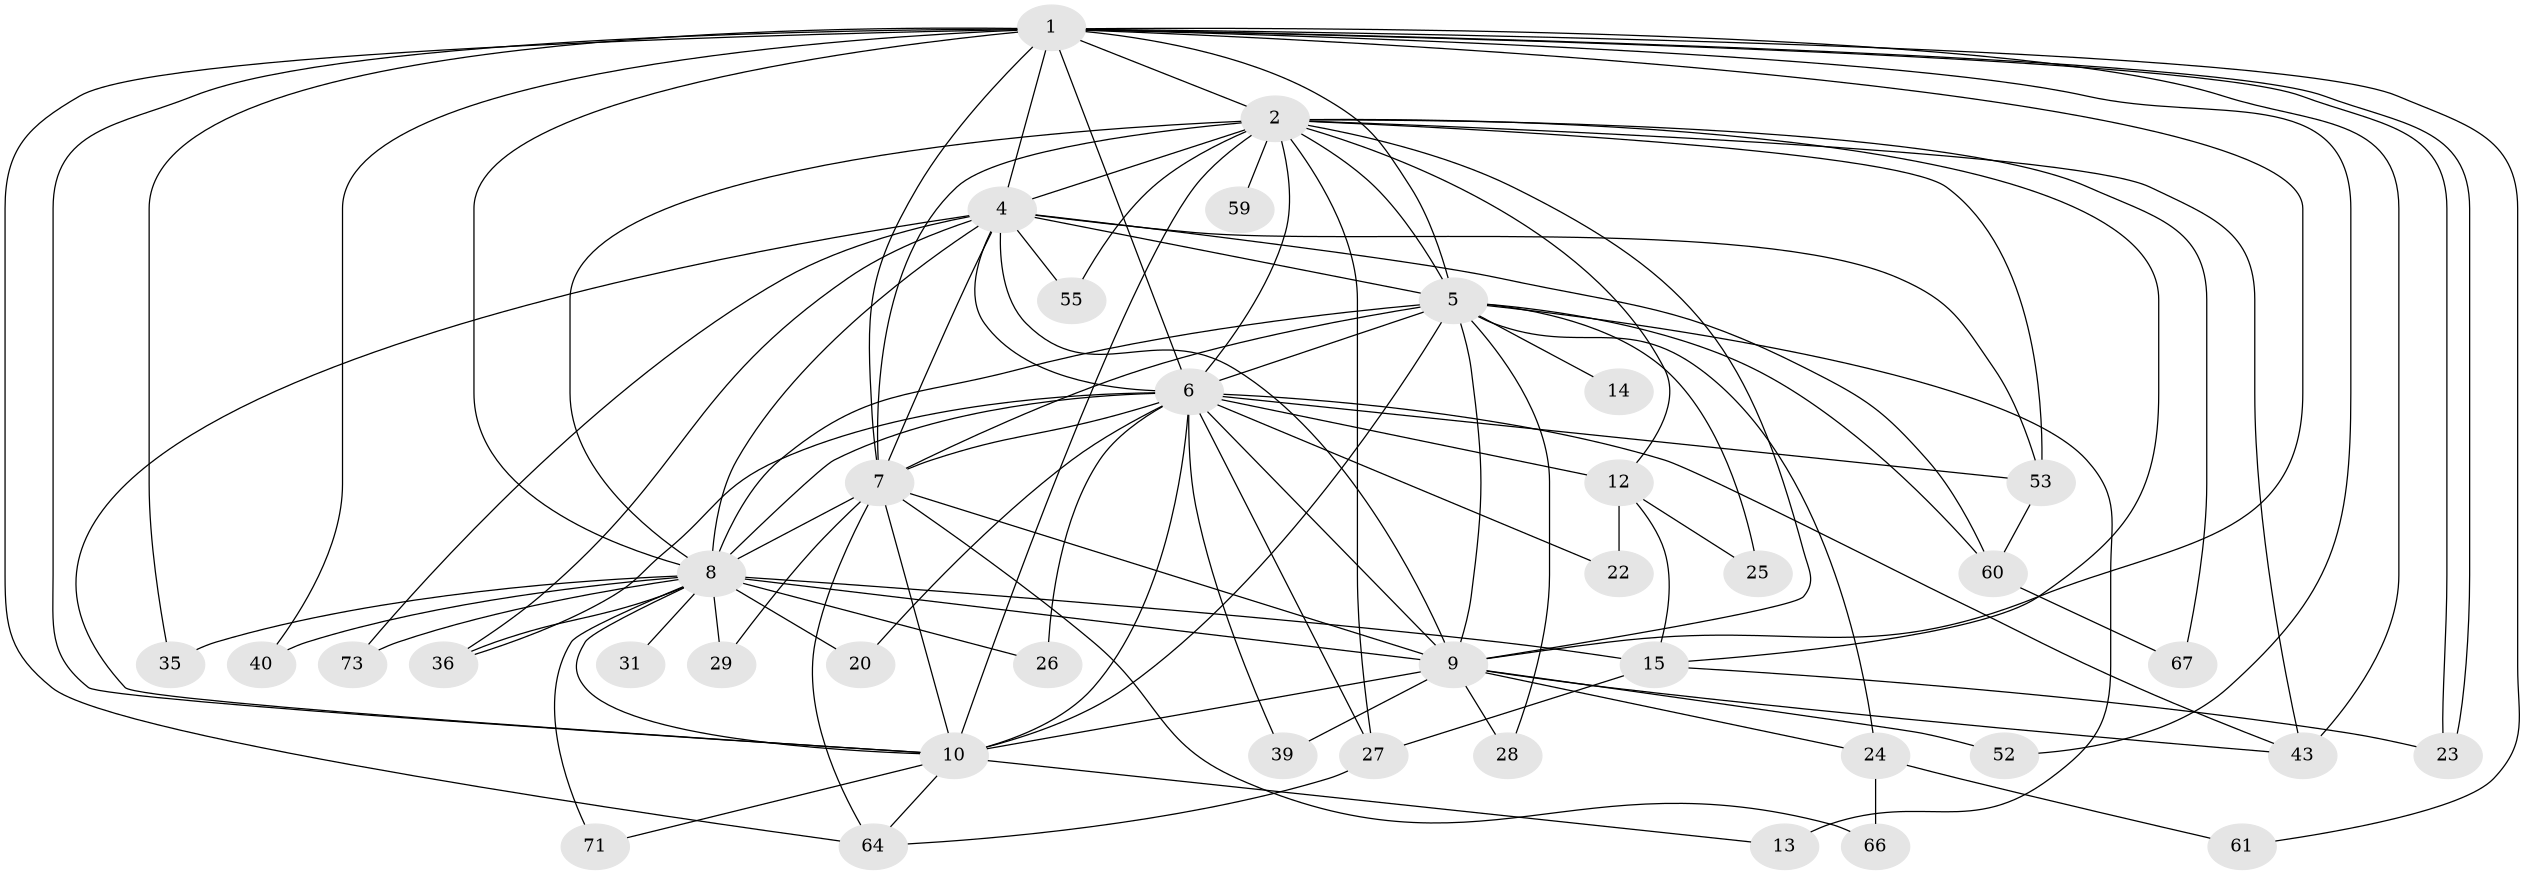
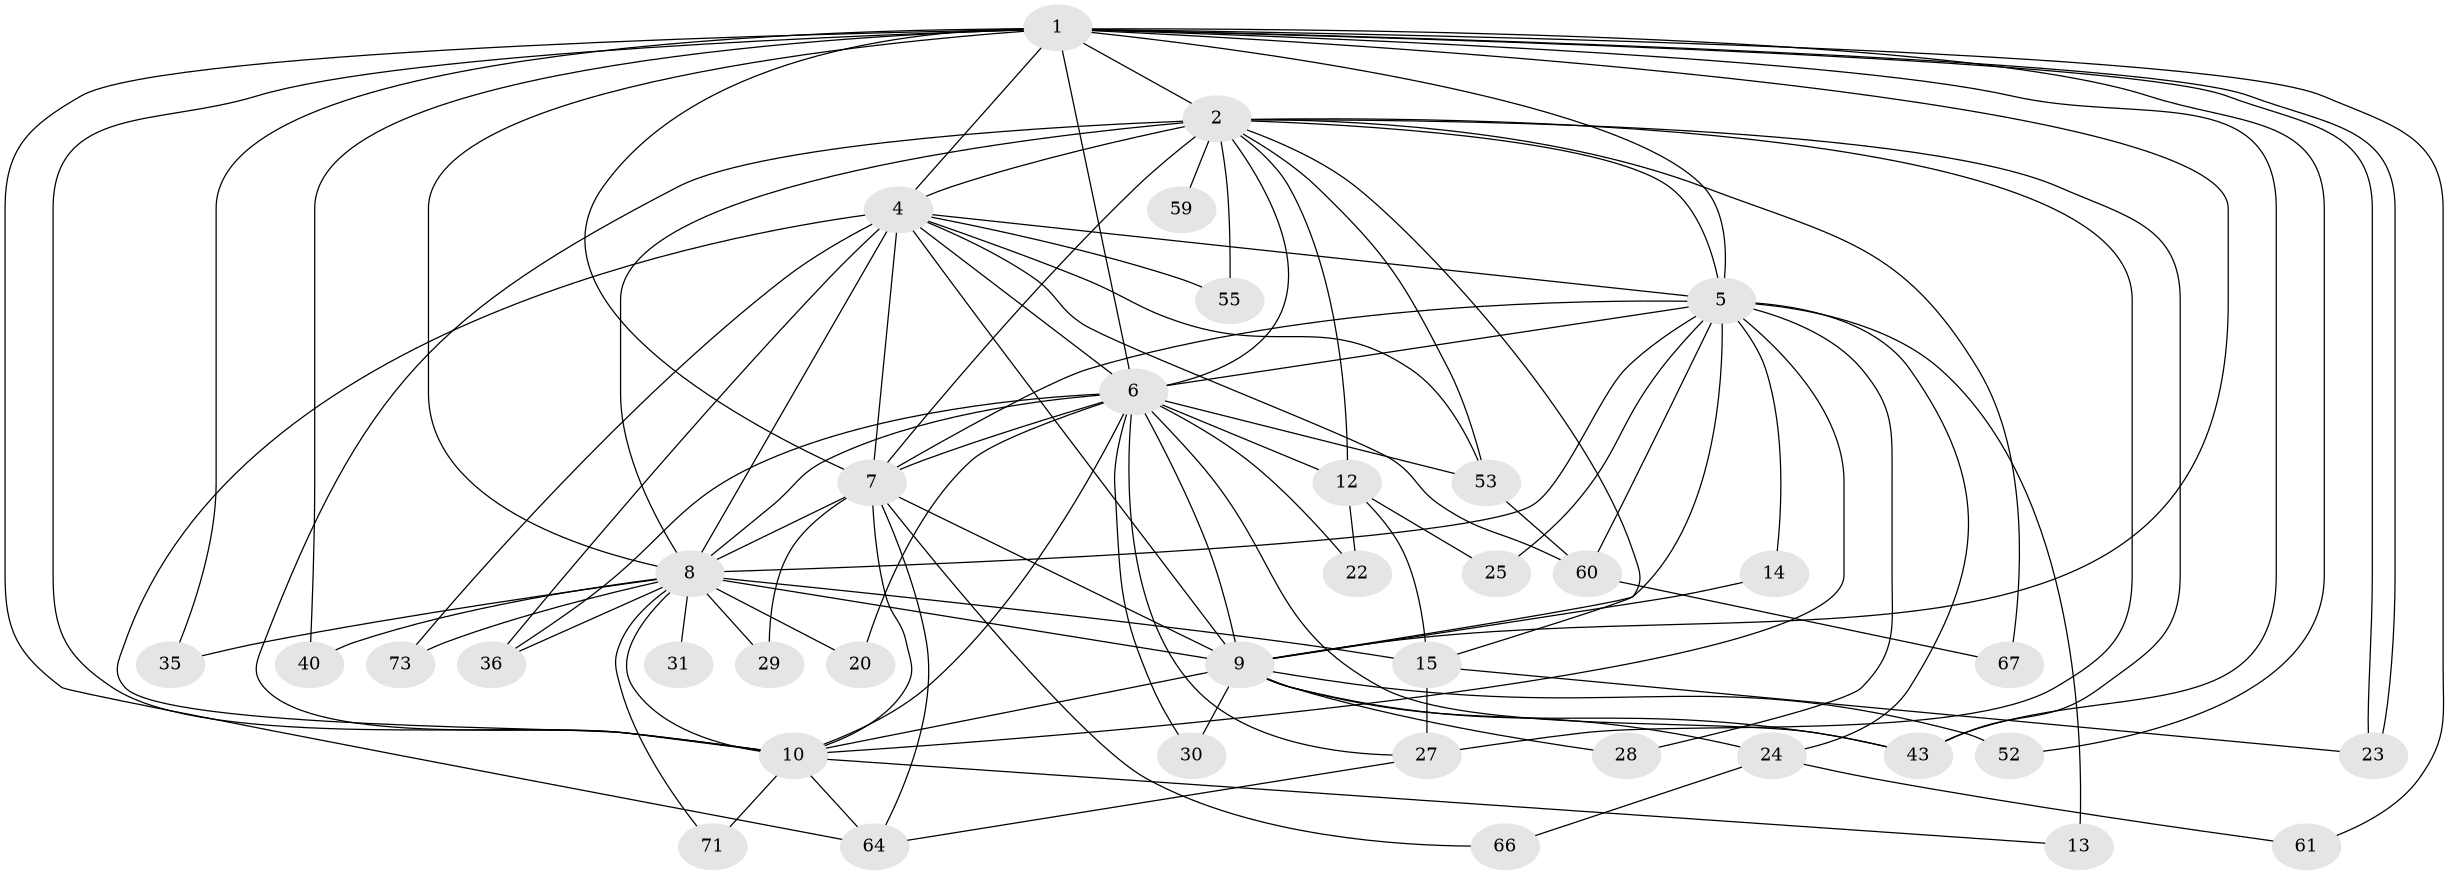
edge "2" -- "9": now "14" -- "9"
node "26": removed
node "39": label "39" -> "30"
